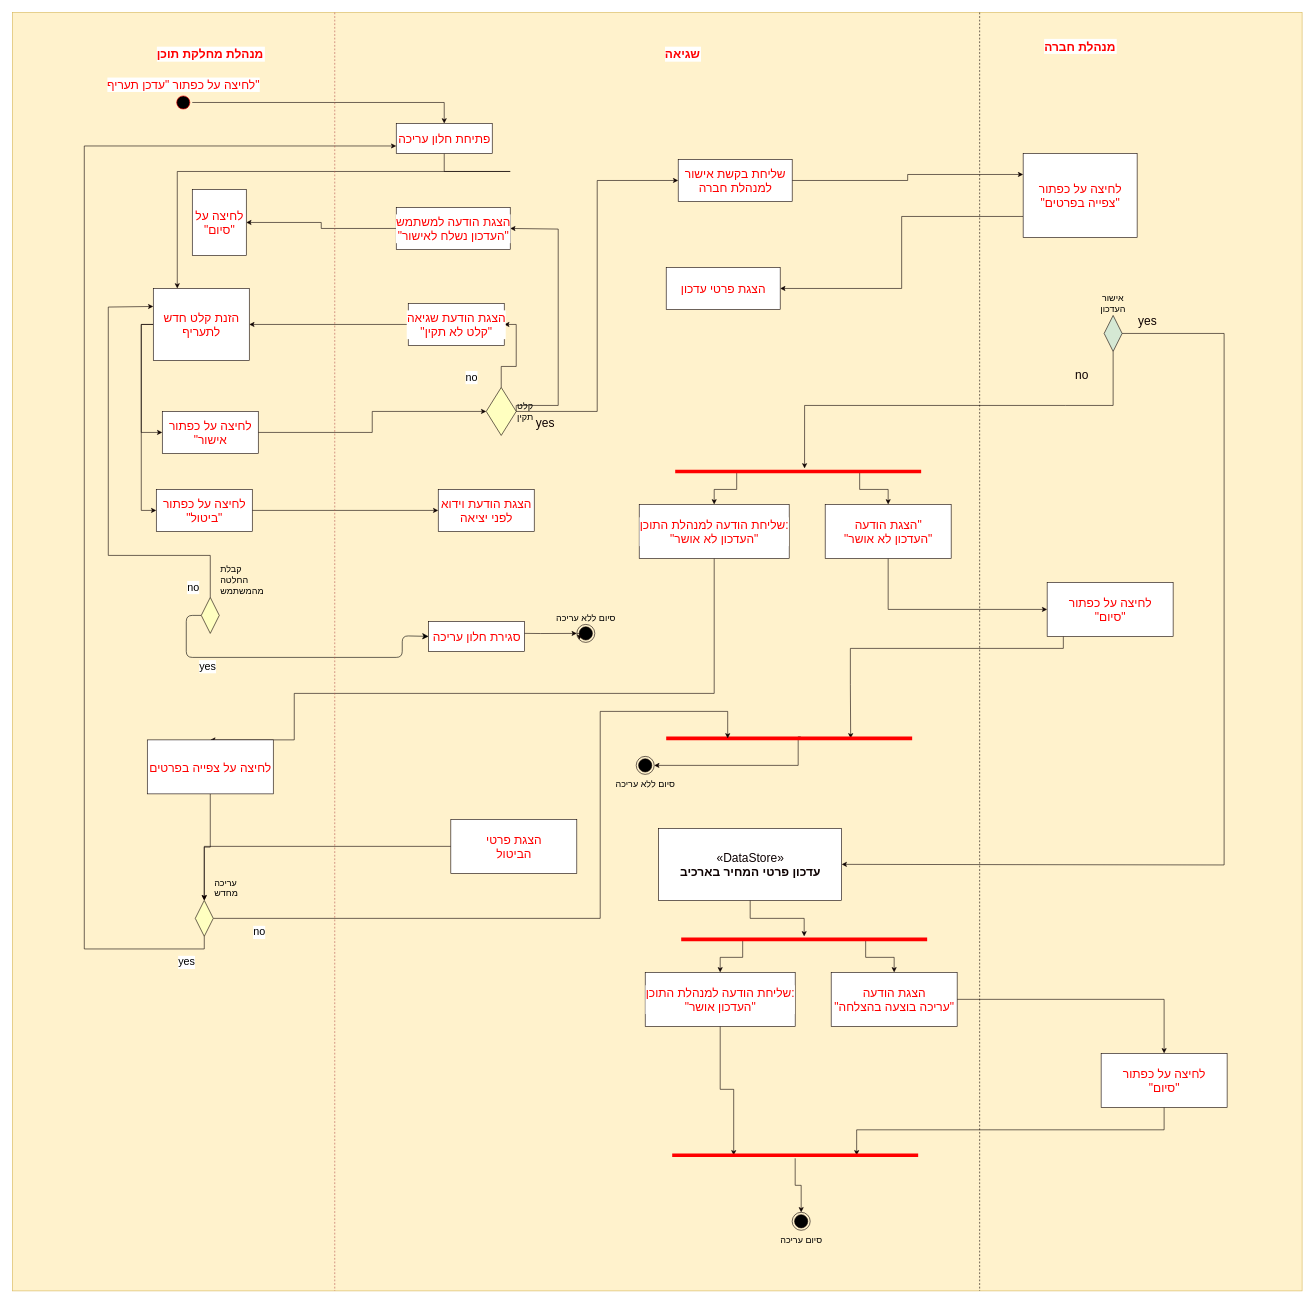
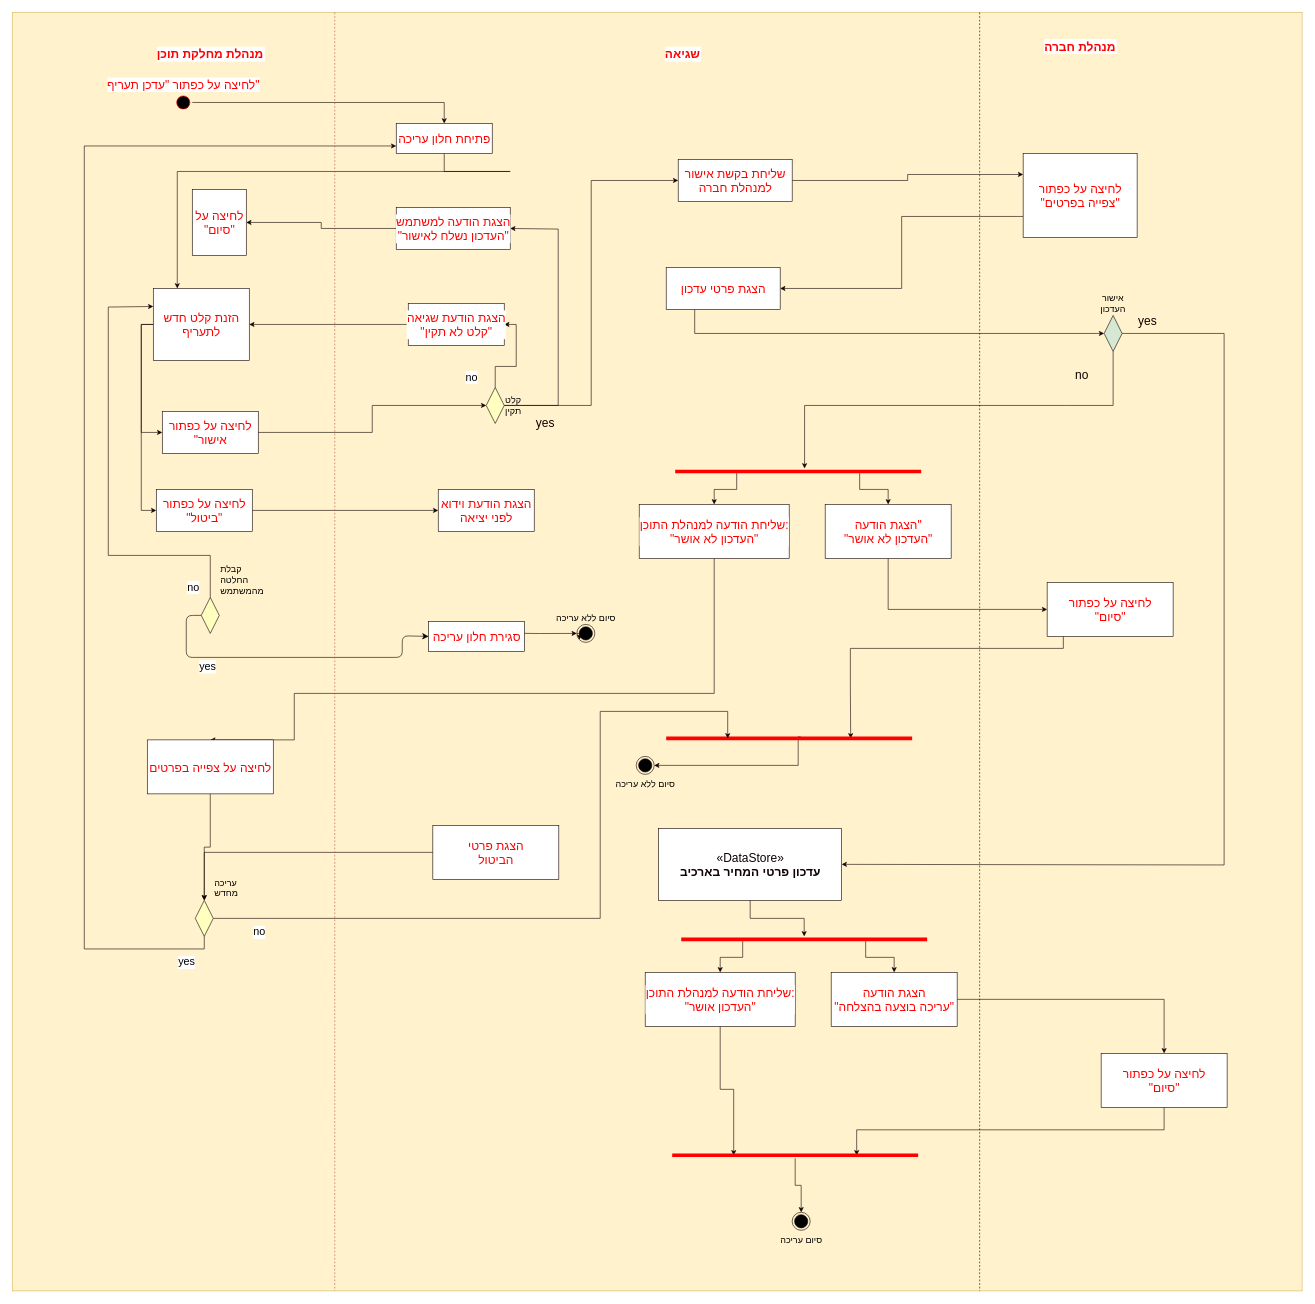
edge "הצגת פרטי עדכון" -> "אישור העדכון": added
node "קלט תקין": size 30x48 -> 18x36
node "הצגת פרטי הביטול": moved (514, 846) -> (496, 852)
